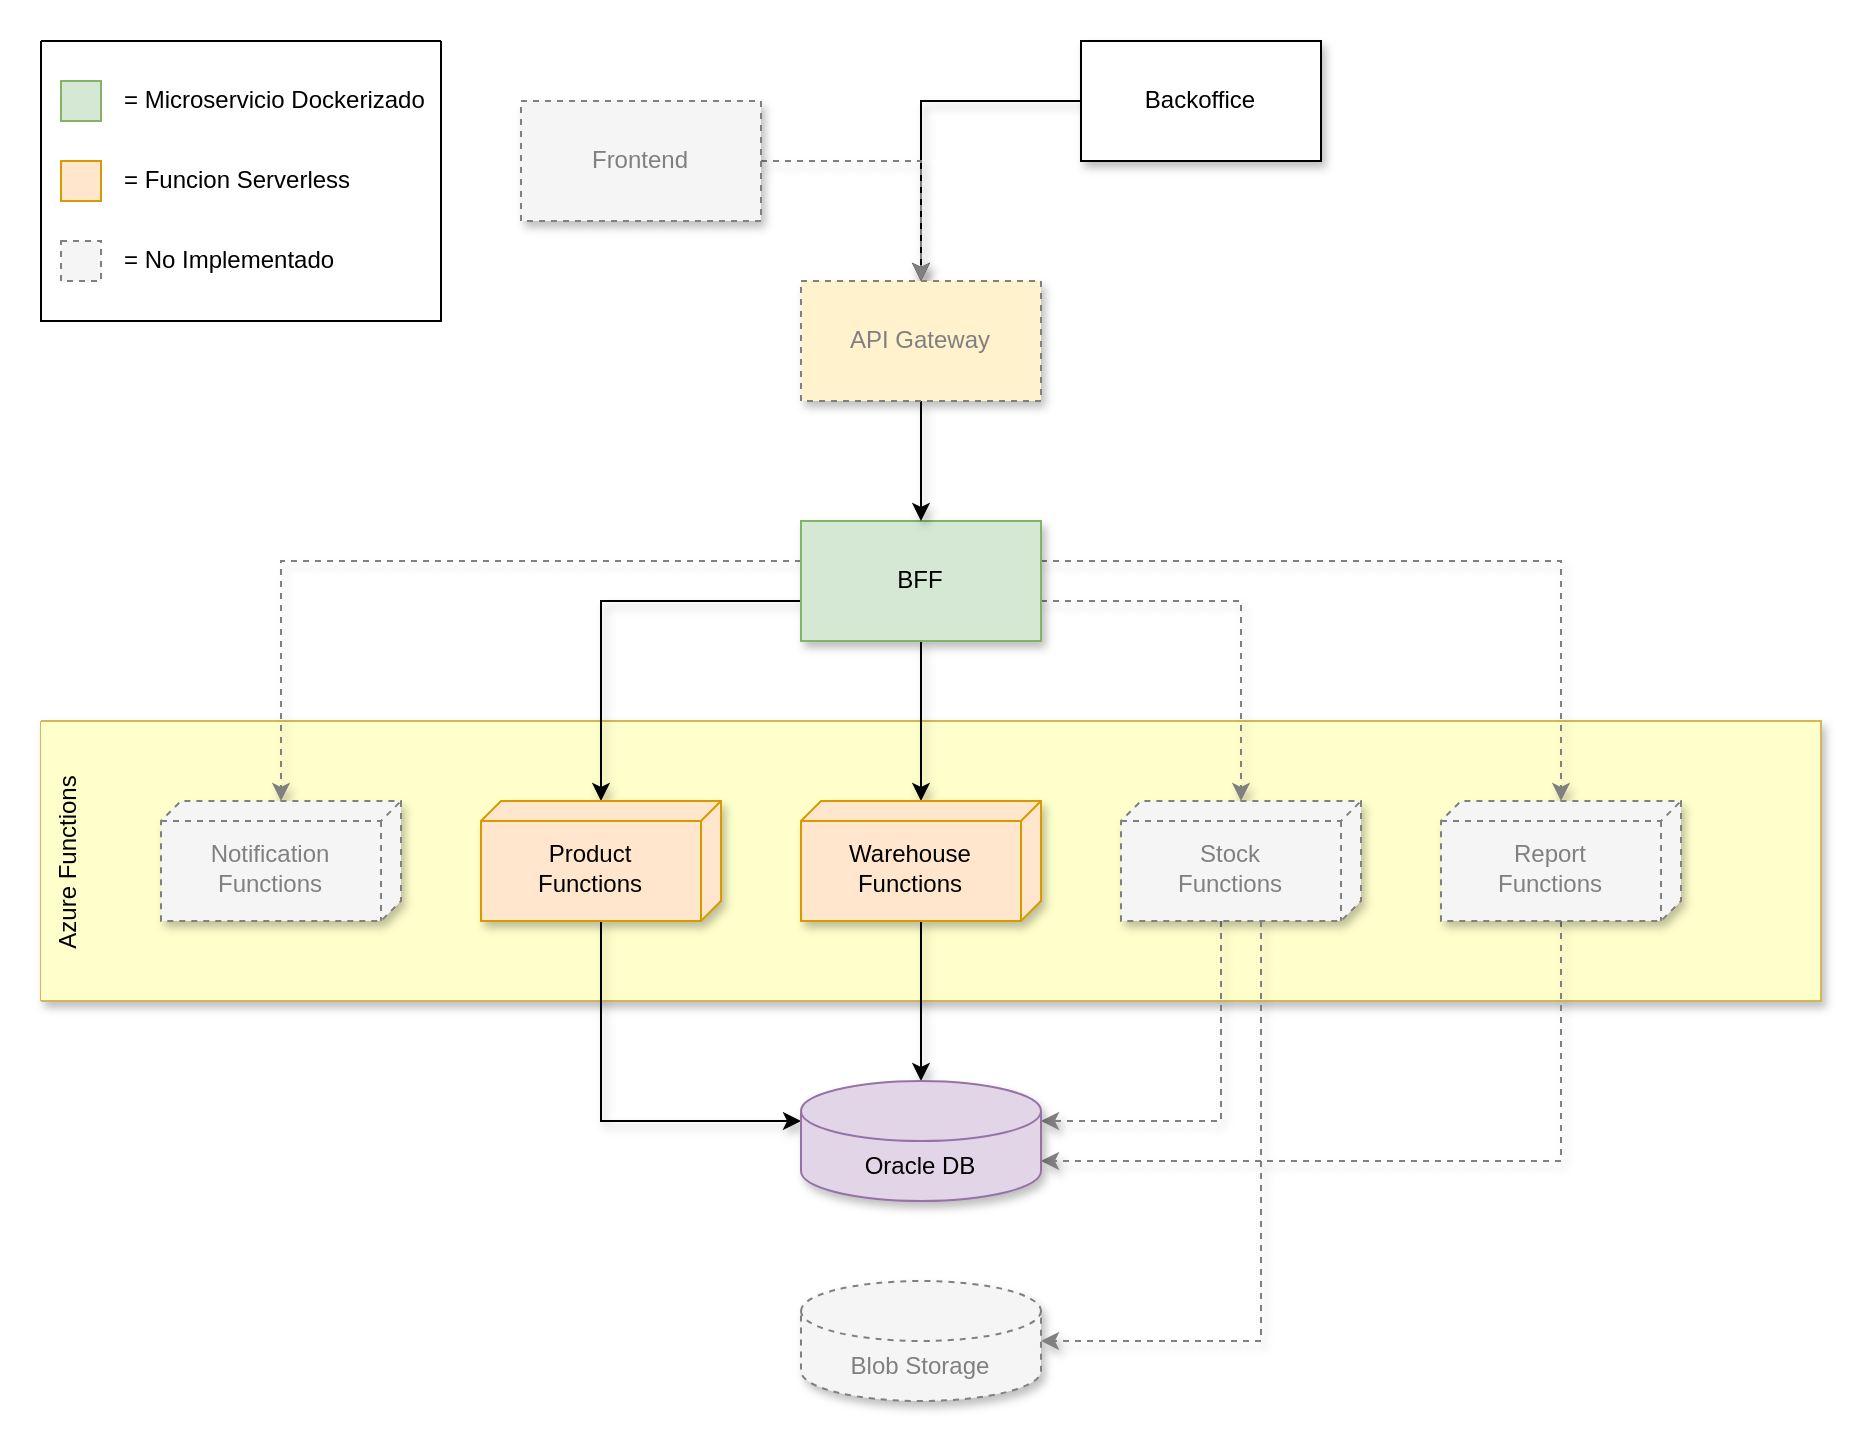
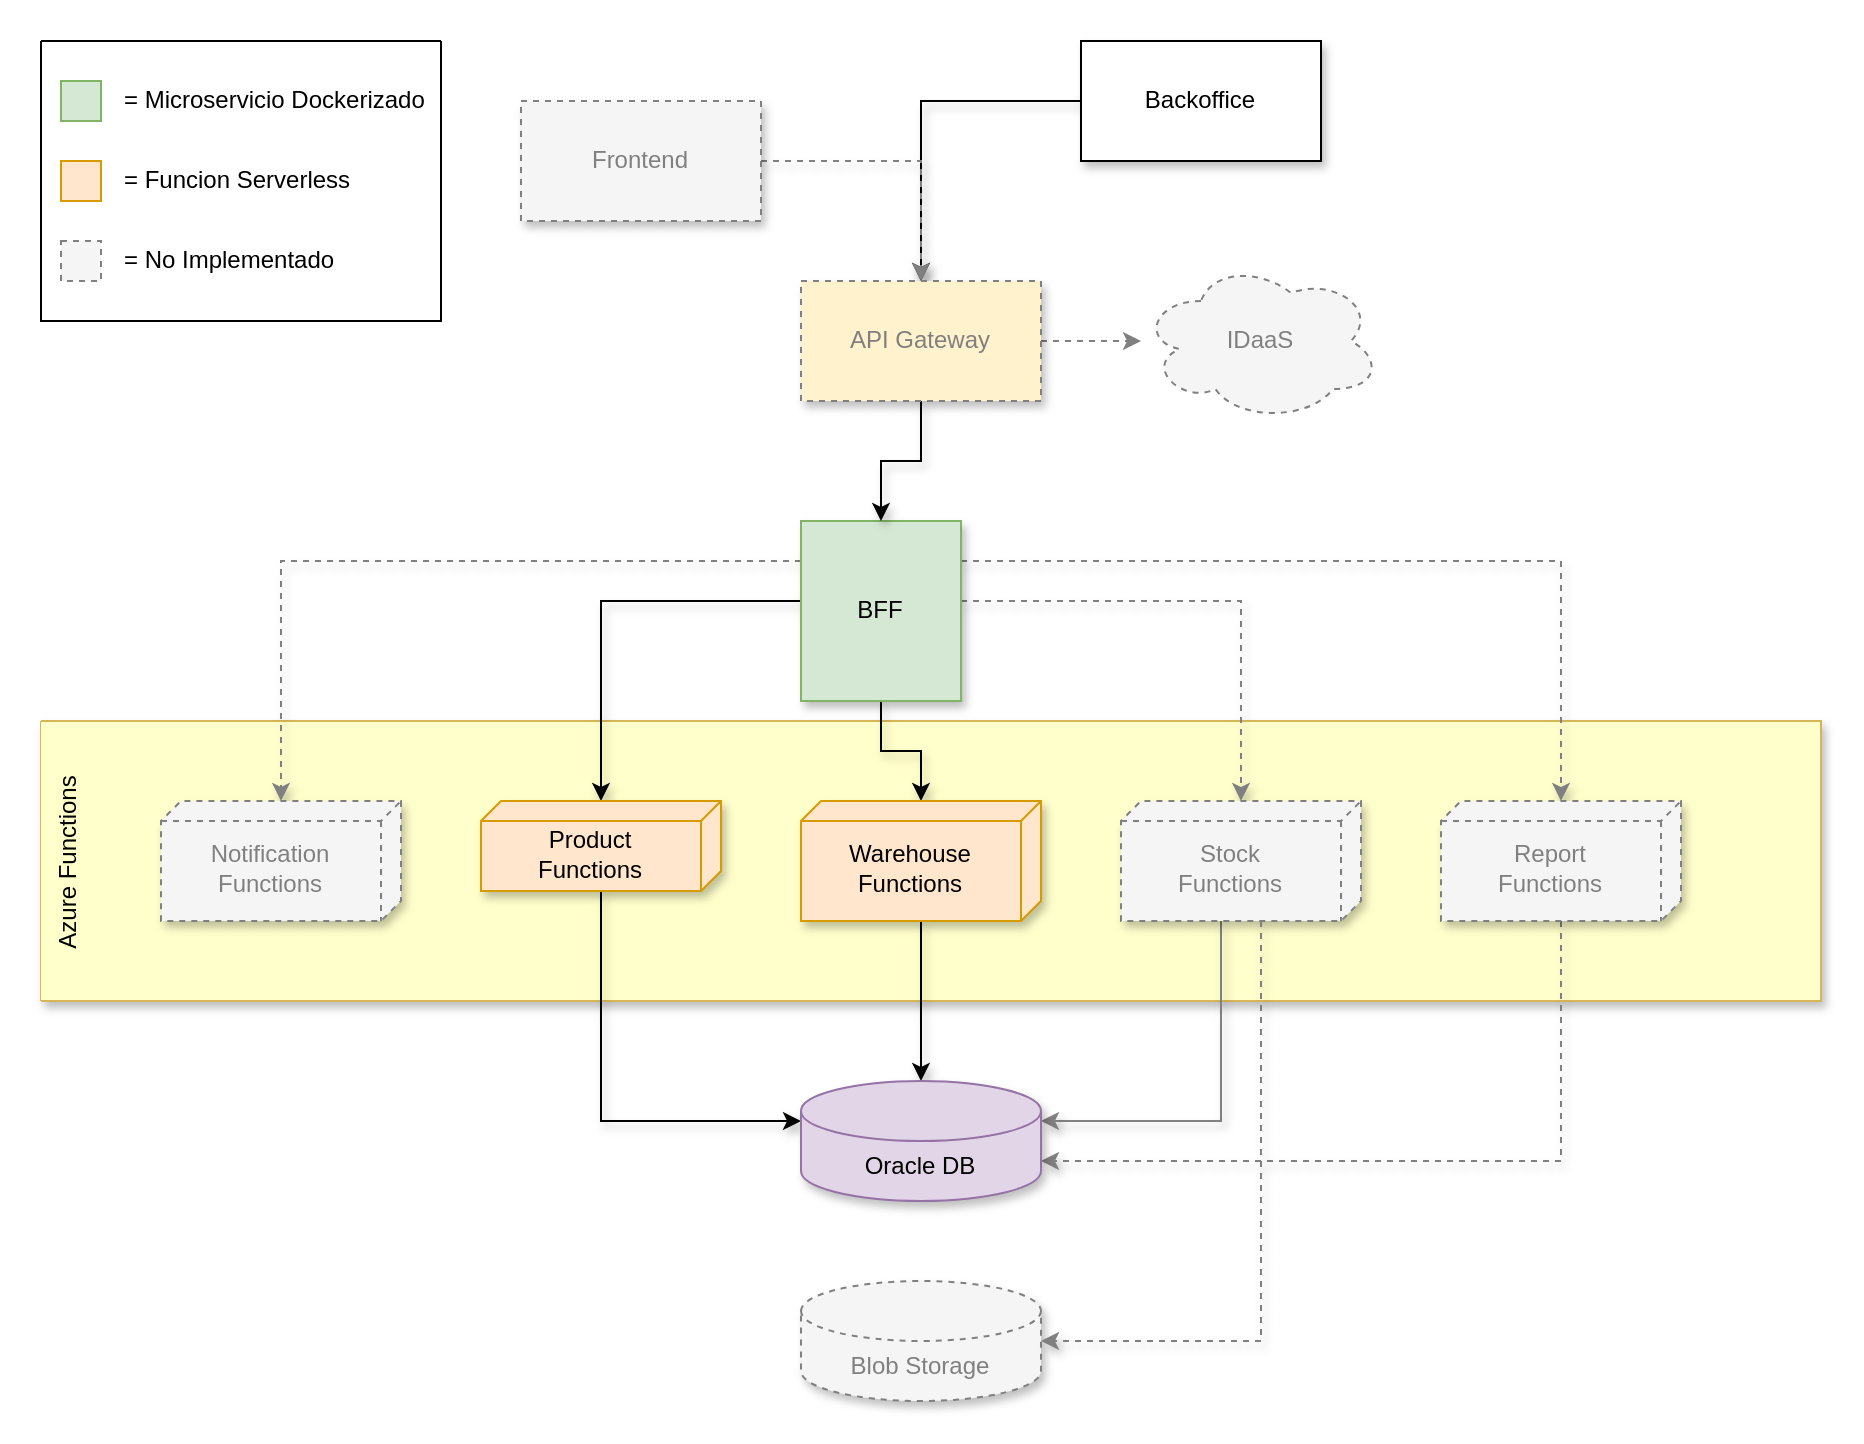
edge "API Gateway" -> "IDaaS": added
node "IDaaS": added
node "BFF": size 240x120 -> 160x180
node "Product Functions": size 240x120 -> 240x90
edge "Stock Functions" -> "Oracle DB": style dashed -> solid
